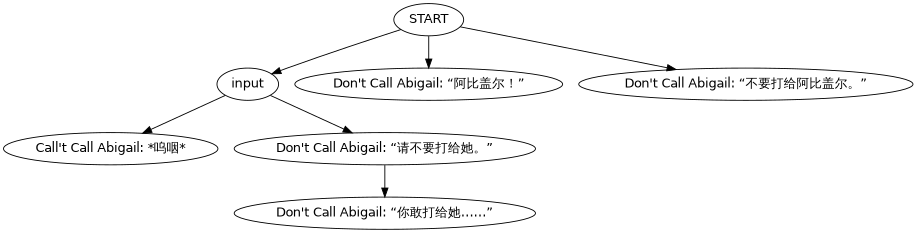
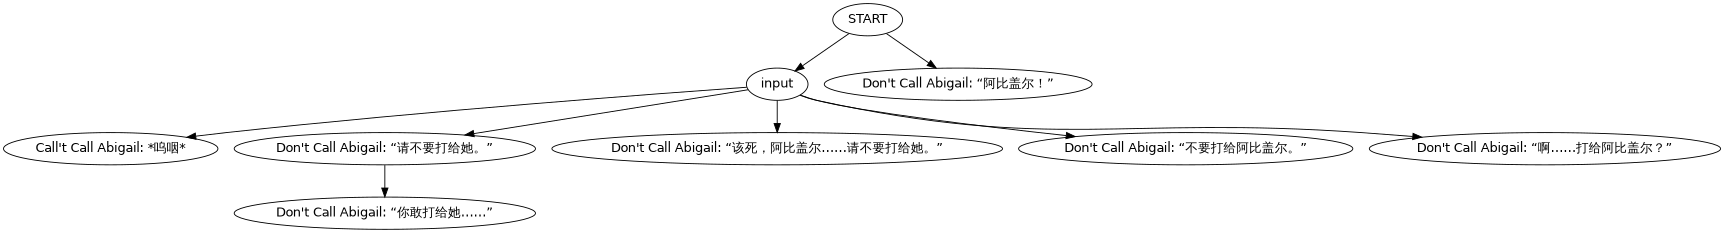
edge "START" -> "Don't Call Abigail: “不要打给阿比盖尔。”": now "input" -> "Don't Call Abigail: “不要打给阿比盖尔。”"
node "Don't Call Abigail: “该死，阿比盖尔……请不要打给她。”": added
node "Don't Call Abigail: “啊……打给阿比盖尔？”": added
